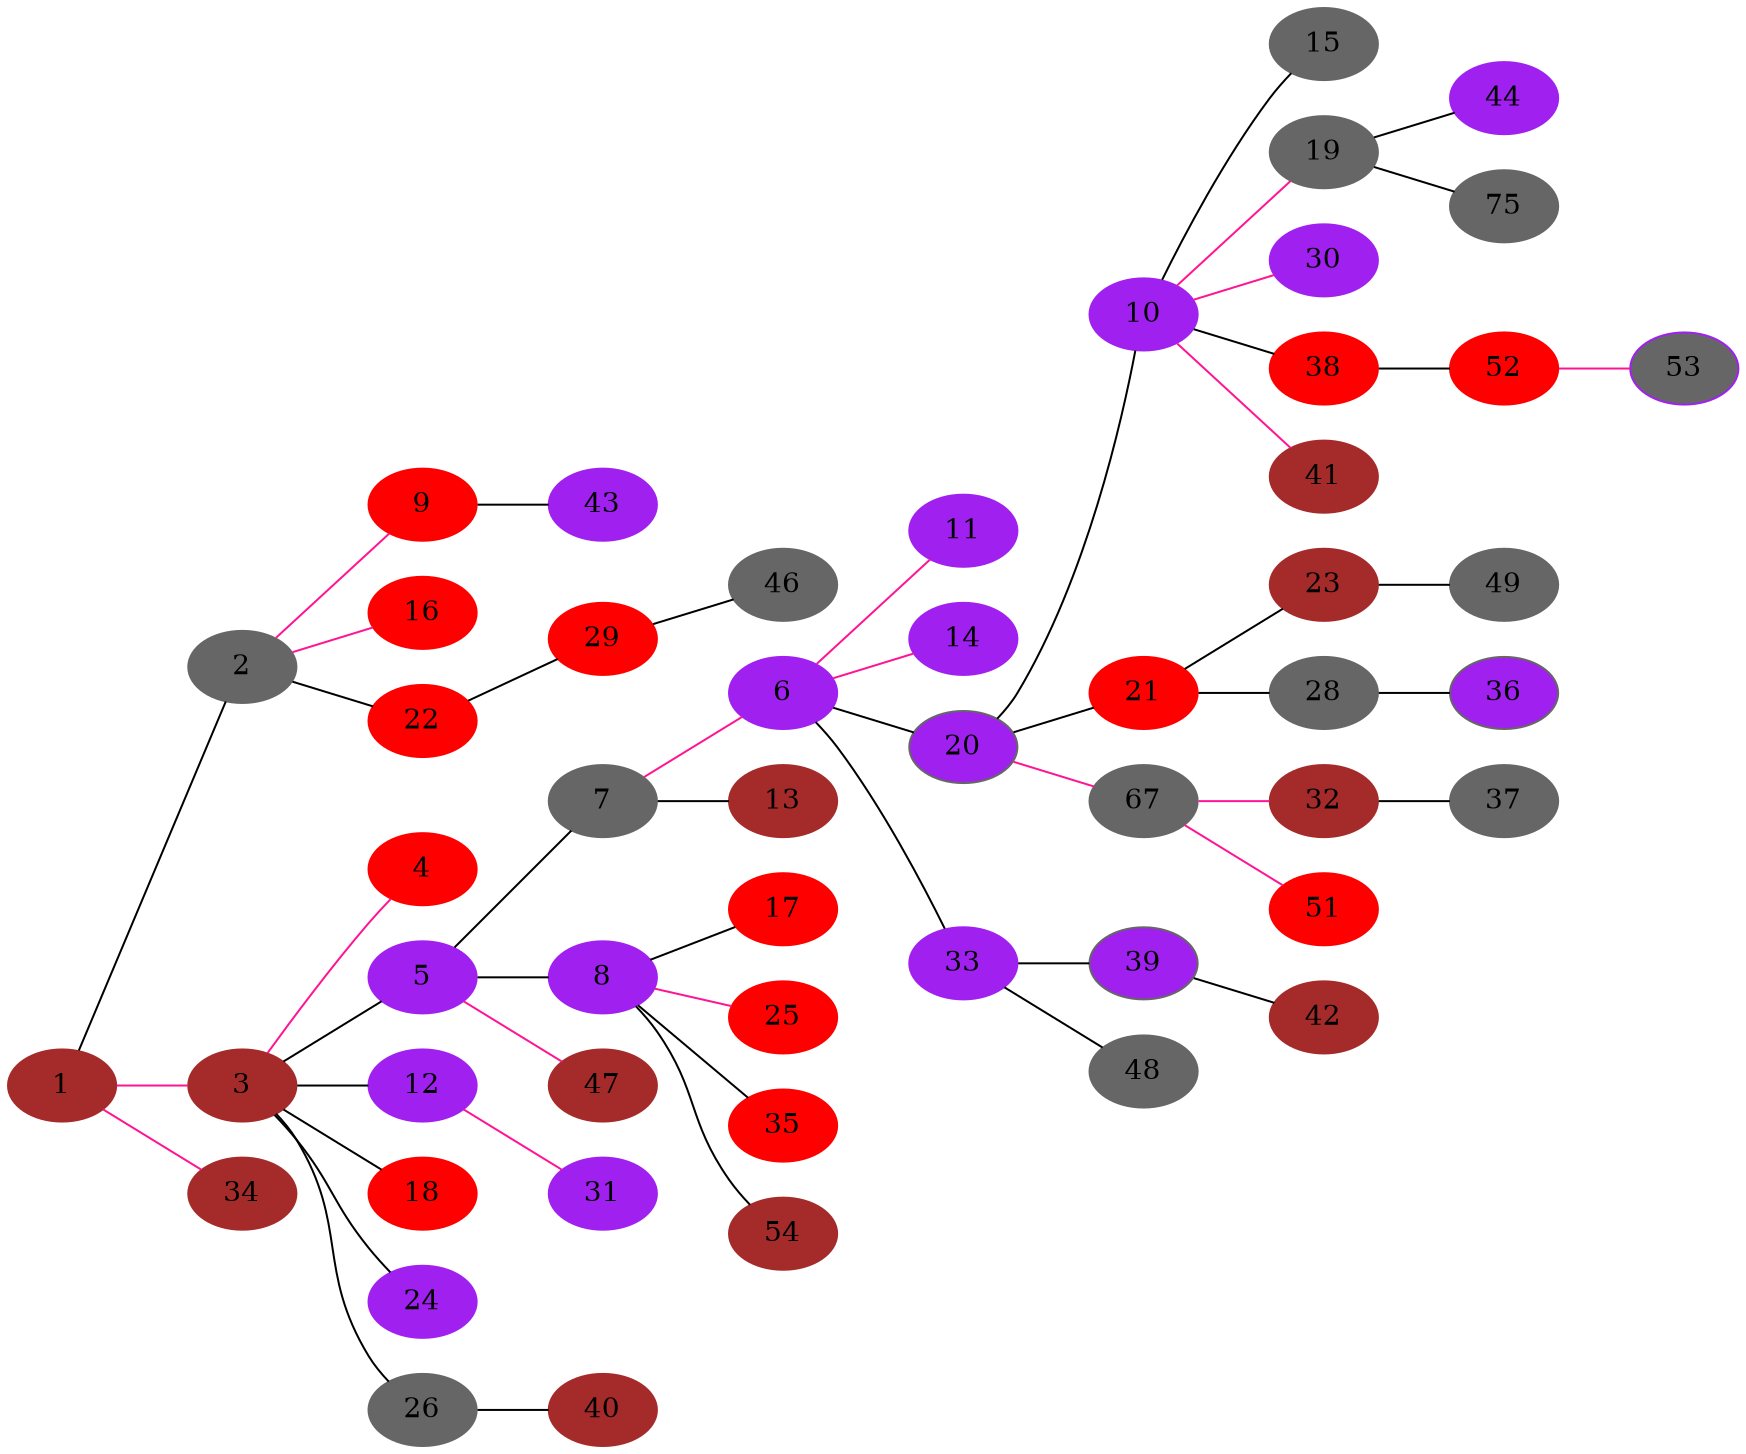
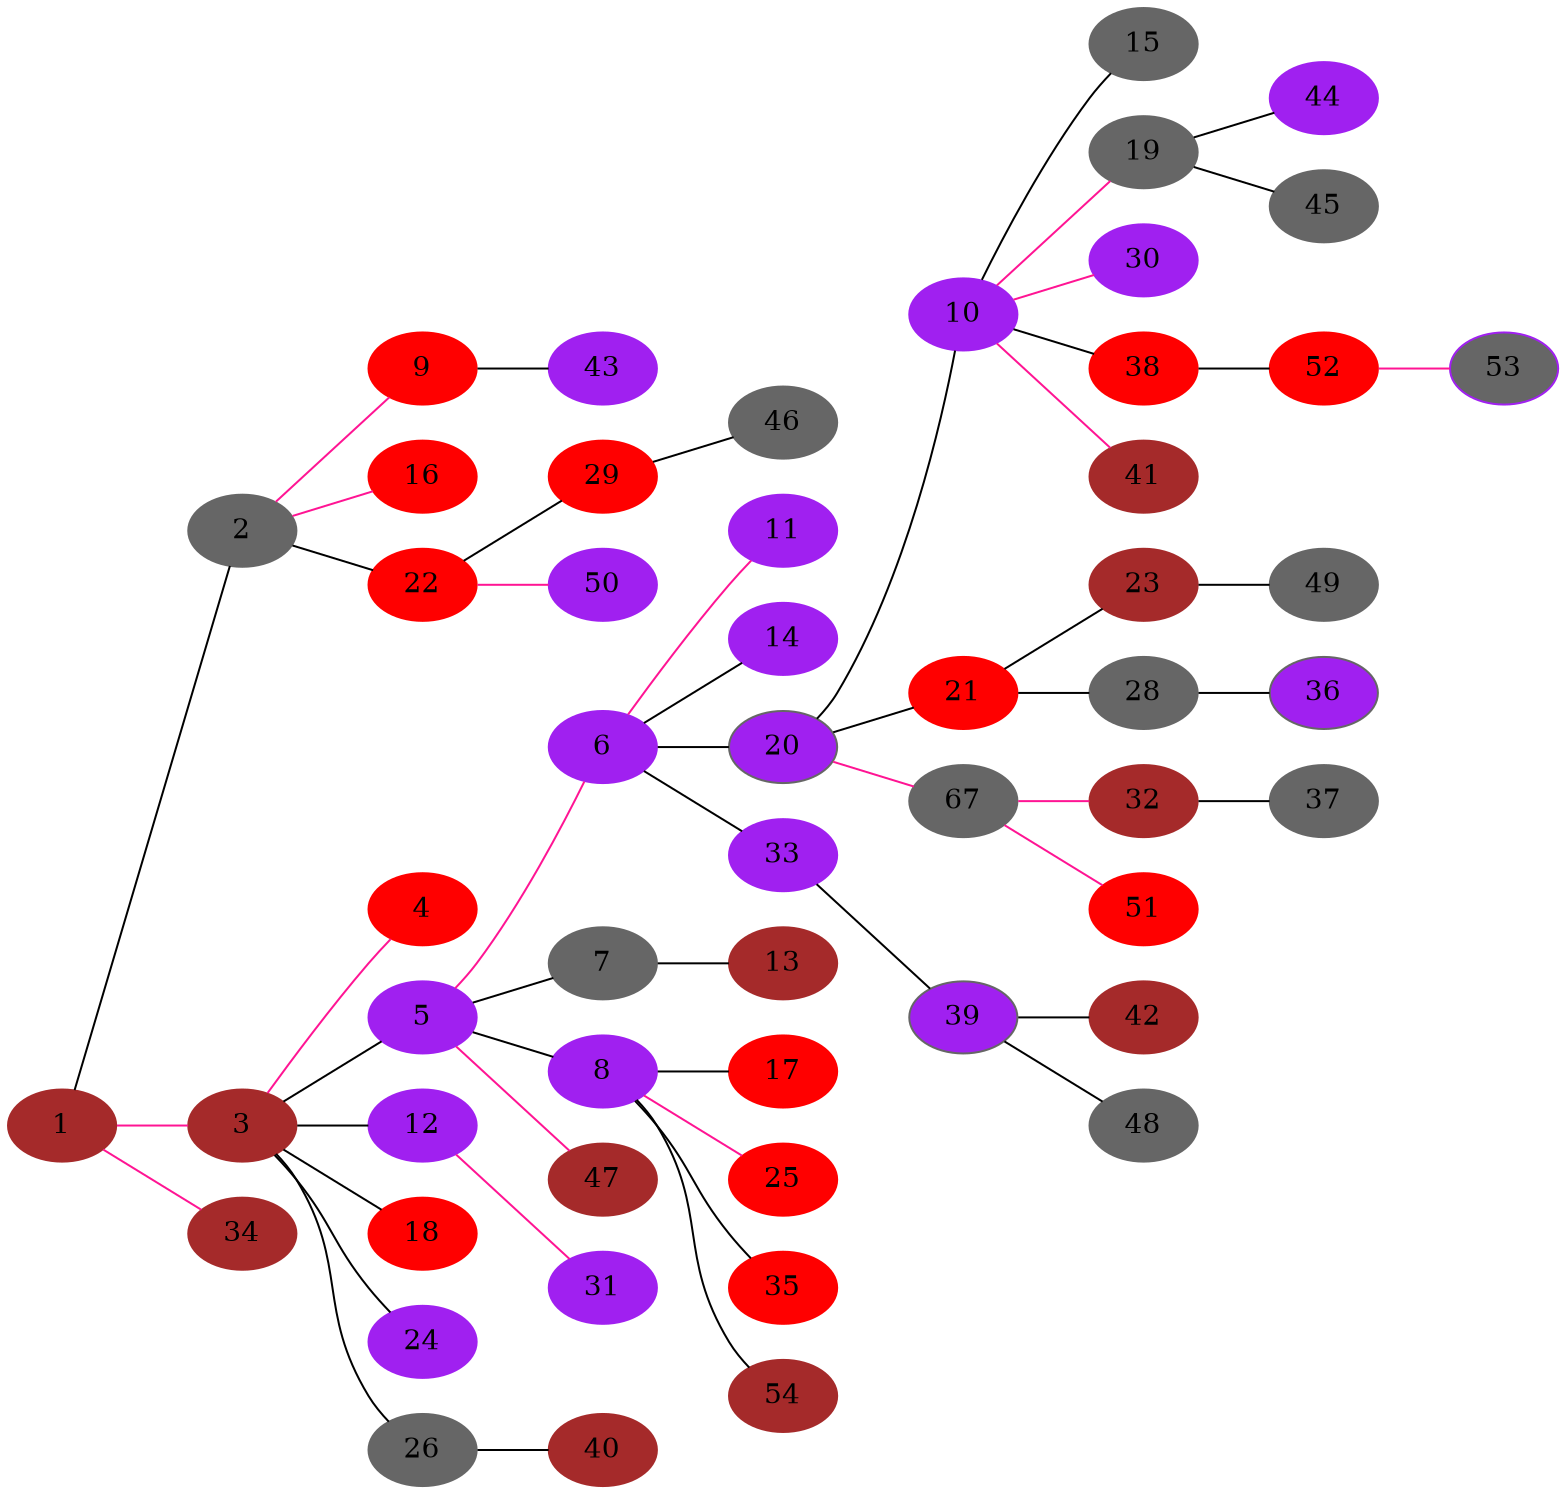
node "75": label "75" -> "45"
node "50": added
edge "14" -- "6": color deeppink -> black
edge "6" -- "7": now "6" -- "5"
edge "33" -- "48": now "39" -- "48"
